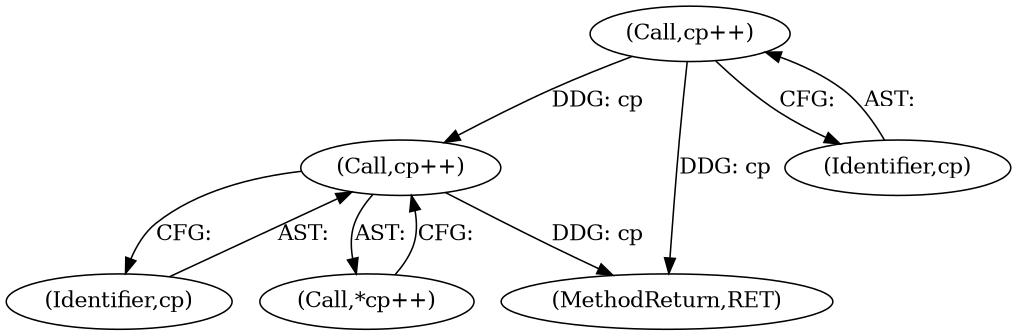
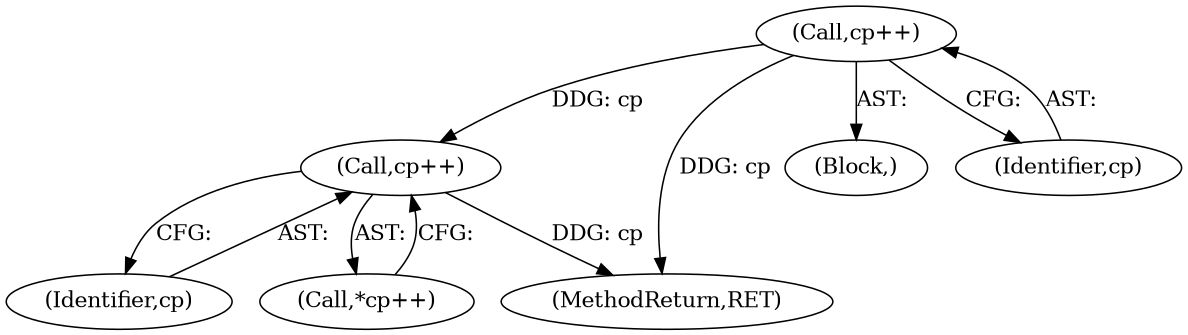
node "(Block,)": added
